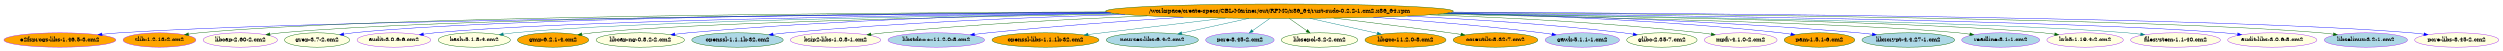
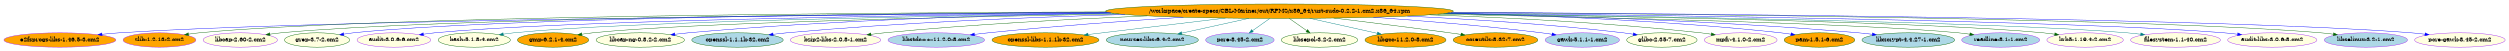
node "bzip2-libs-1.0.8-1.cm2": label "bzip2-libs-1.0.8-1.cm2" -> "bzip2-libs-2.0.8-1.cm2"
node "pcre-libs-8.45-2.cm2": label "pcre-libs-8.45-2.cm2" -> "pcre-gawk-8.45-2.cm2"
